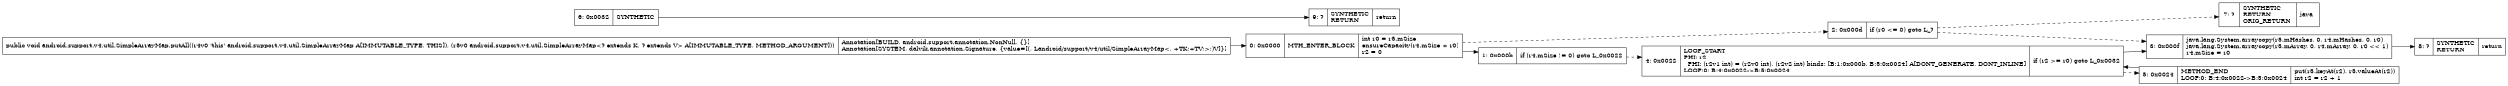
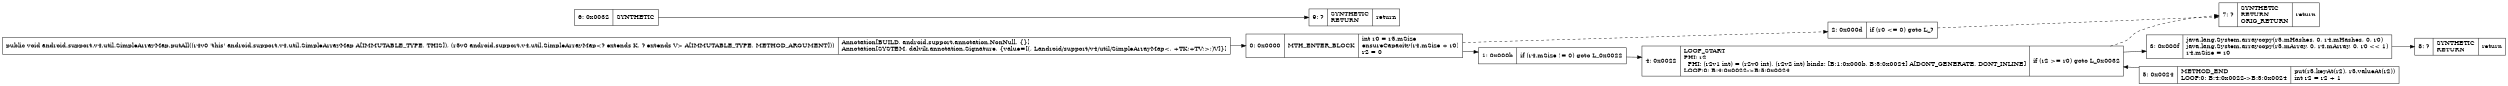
node "7: ?": text "java" -> "return"
edge "2: 0x000d" -> "3: 0x000f": removed
edge "1: 0x000b" -> "4: 0x0022": style dashed -> solid
edge "4: 0x0022" -> "5: 0x0024": now "4: 0x0022" -> "7: ?"
